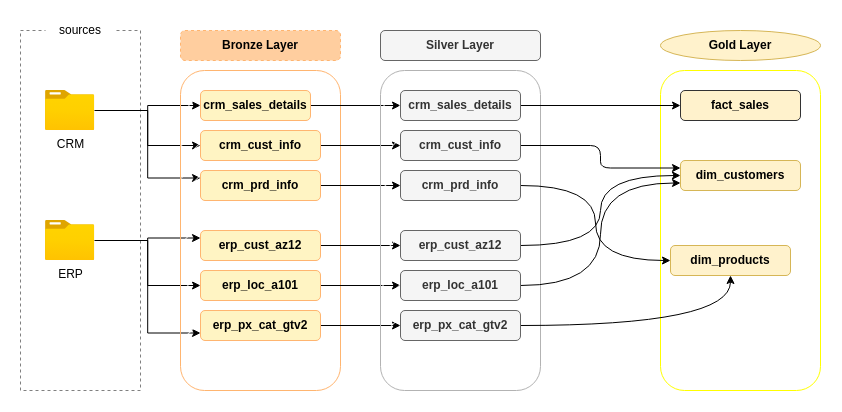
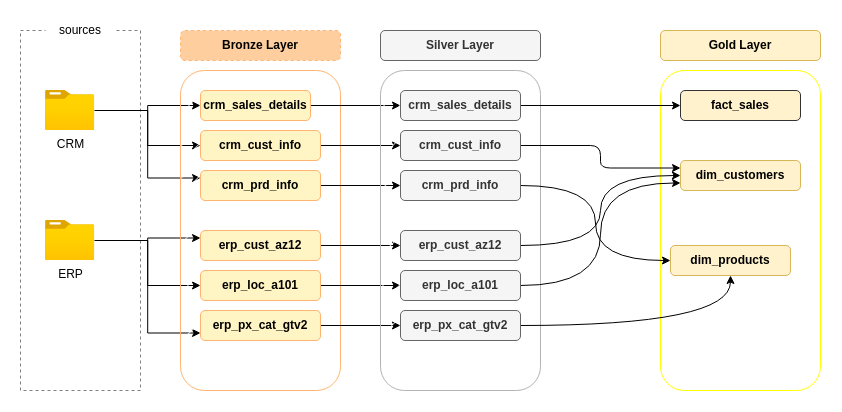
node "Gold Layer": shape ellipse -> rounded rectangle
